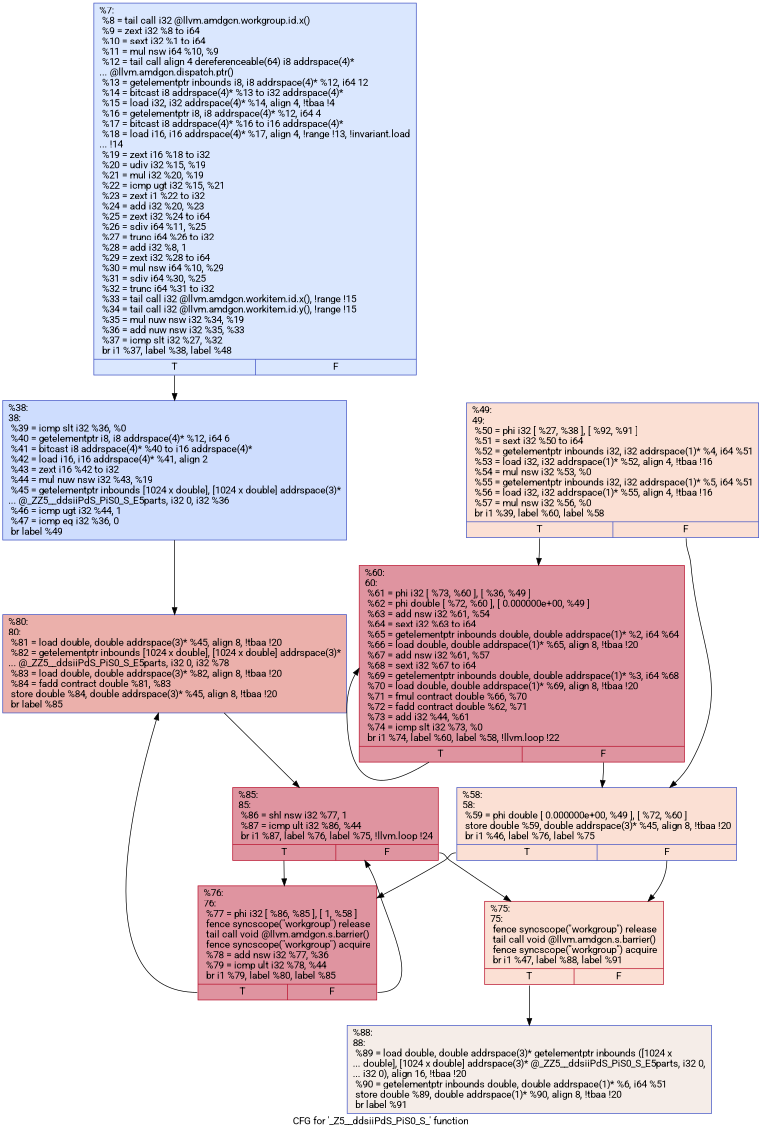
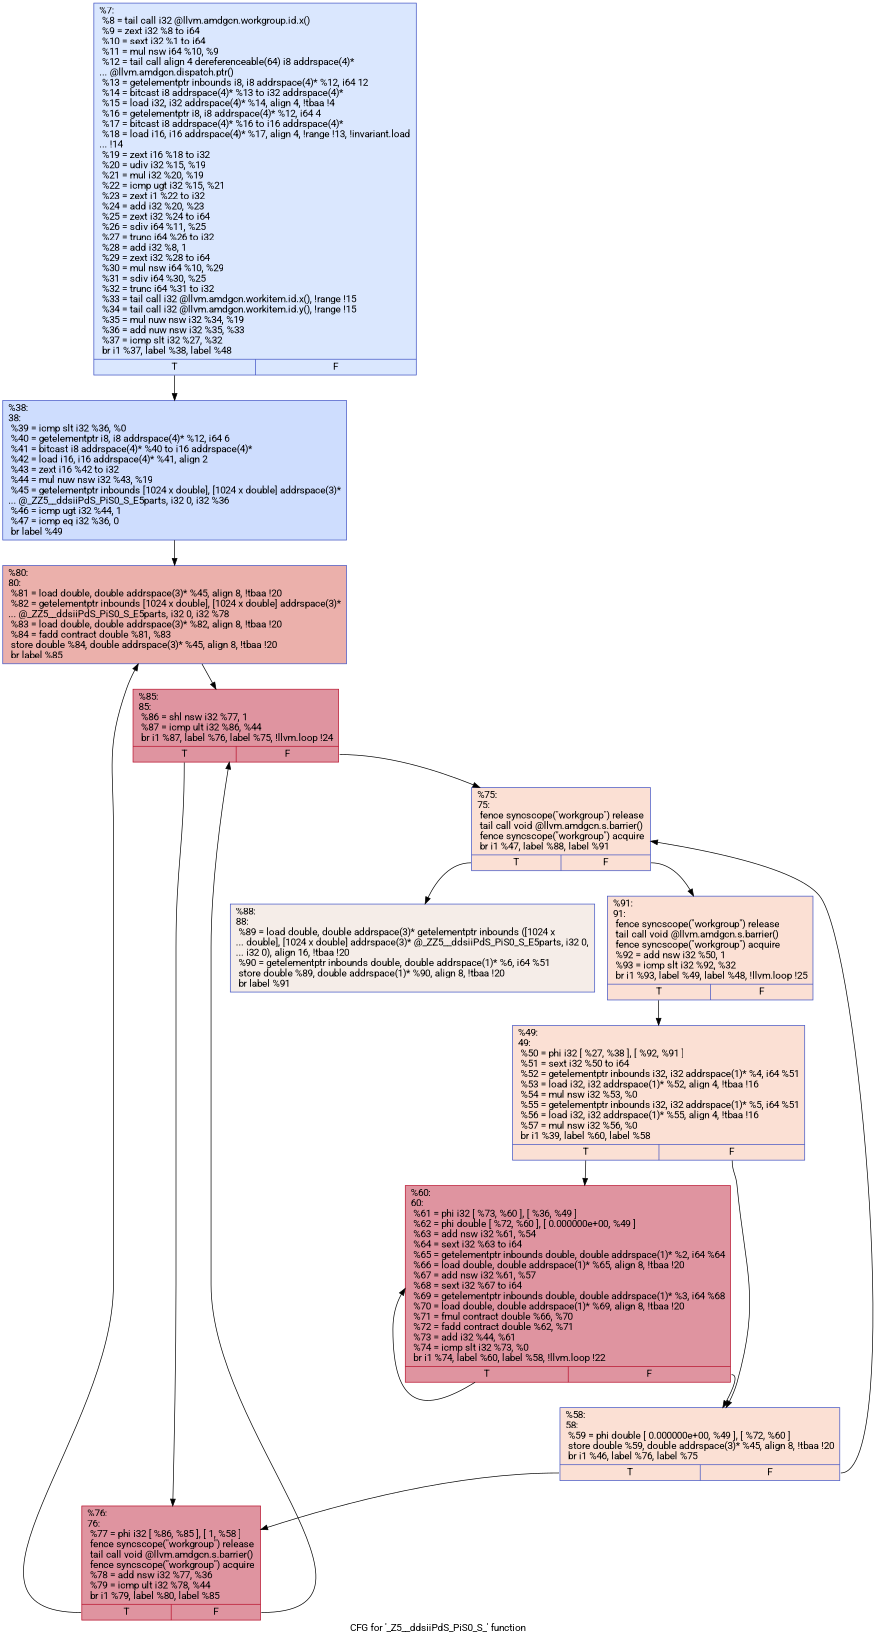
node "%75:": color #b70d28ff -> #3d50c3ff
node "%91:": added
